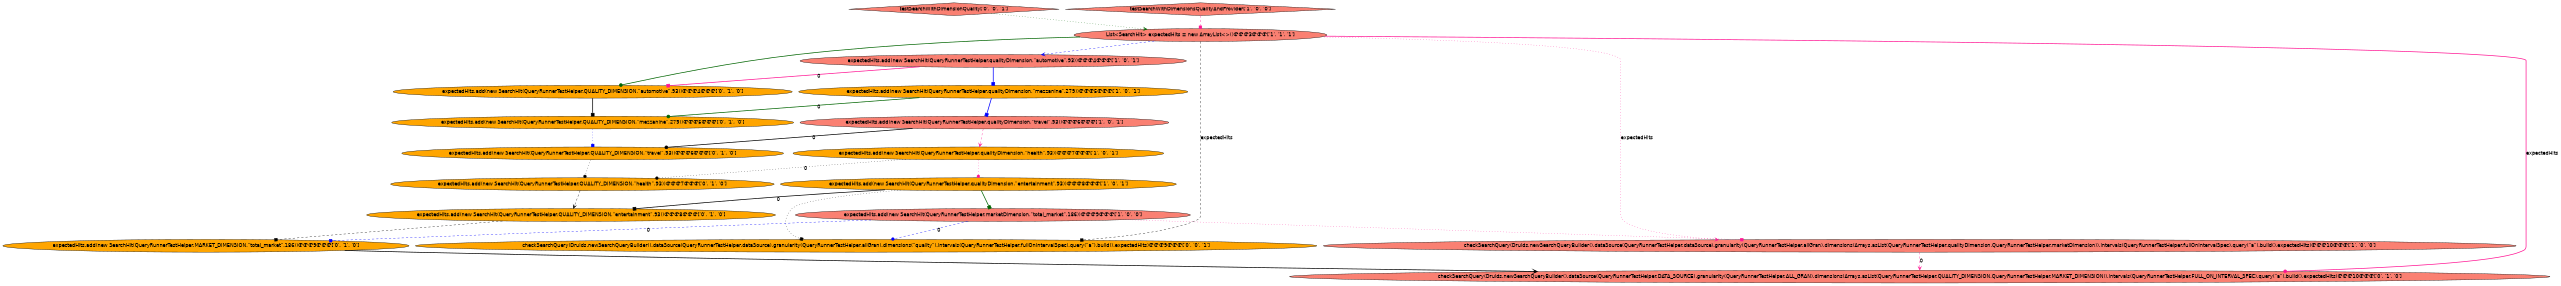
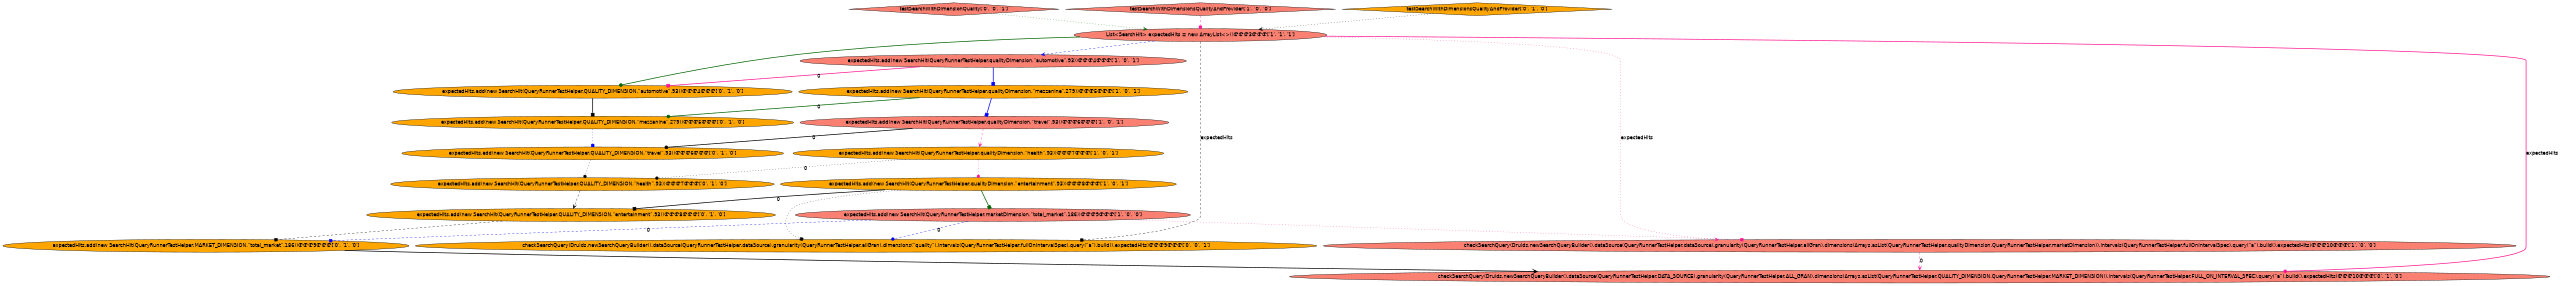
node "testSearchWithDimensionsQualityAndProvider['0', '1', '0']": added
